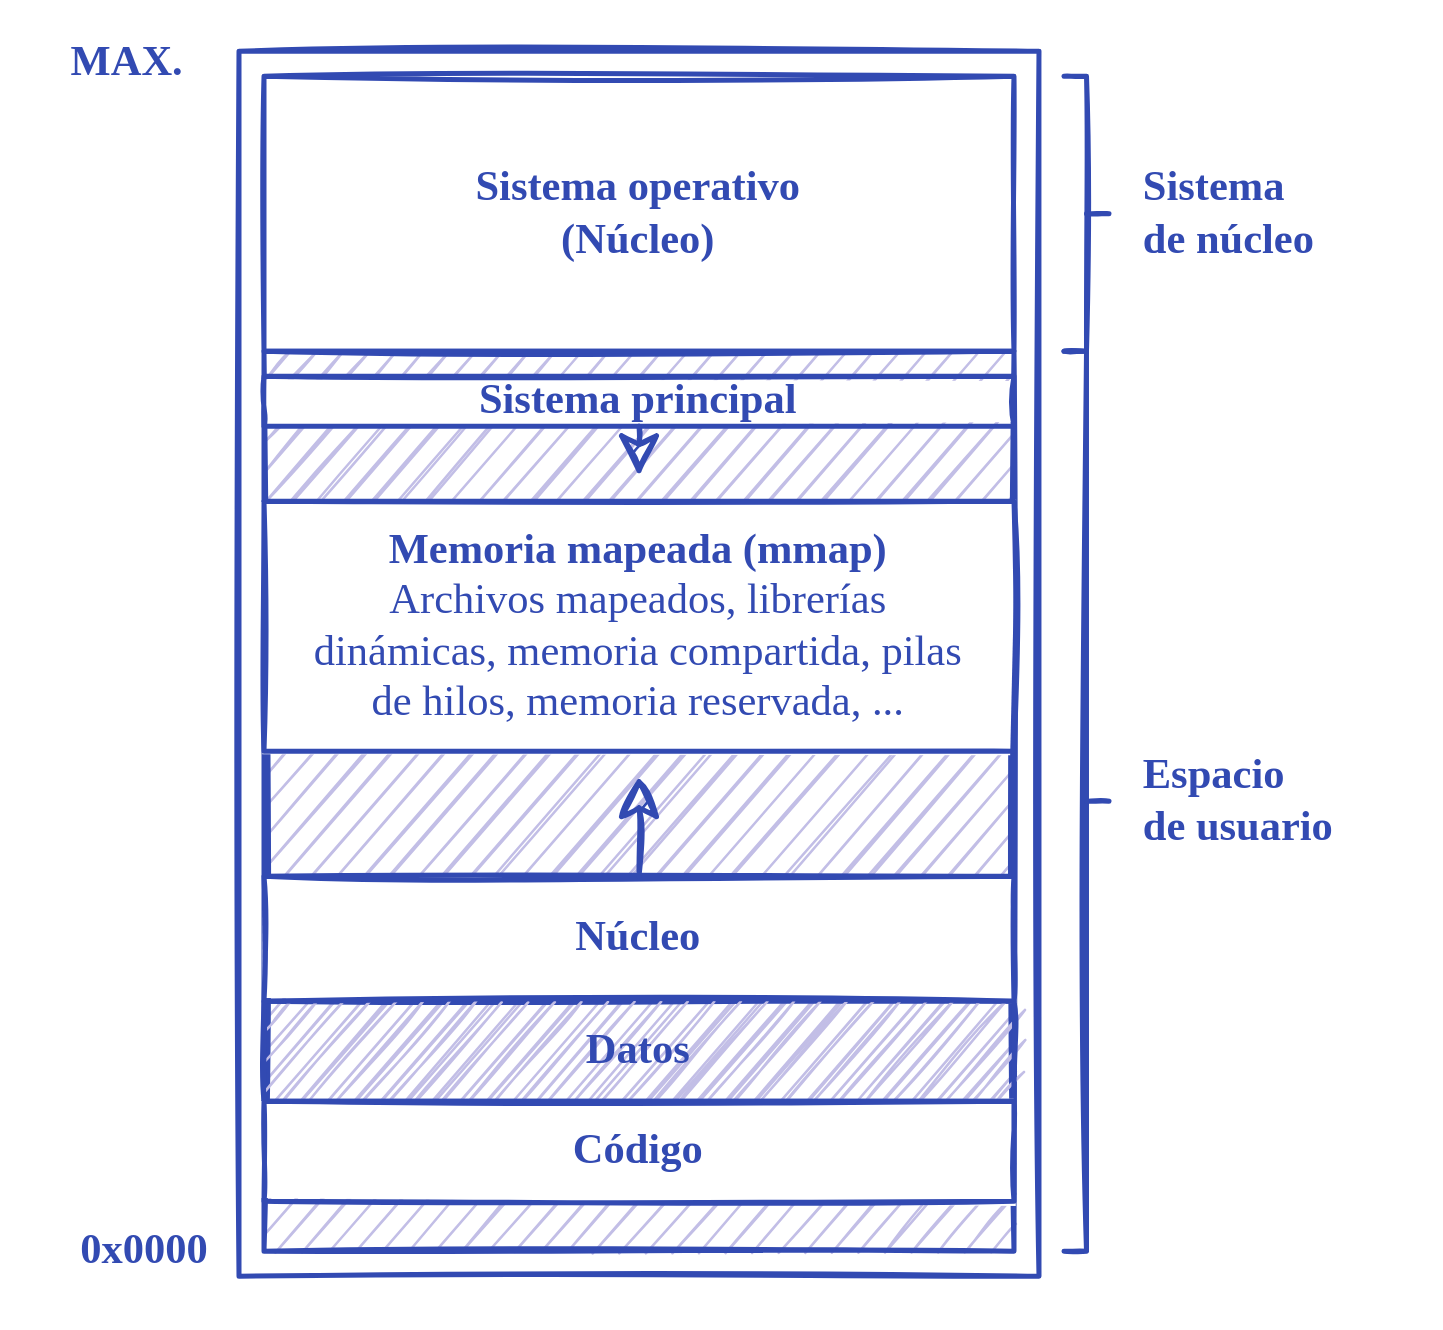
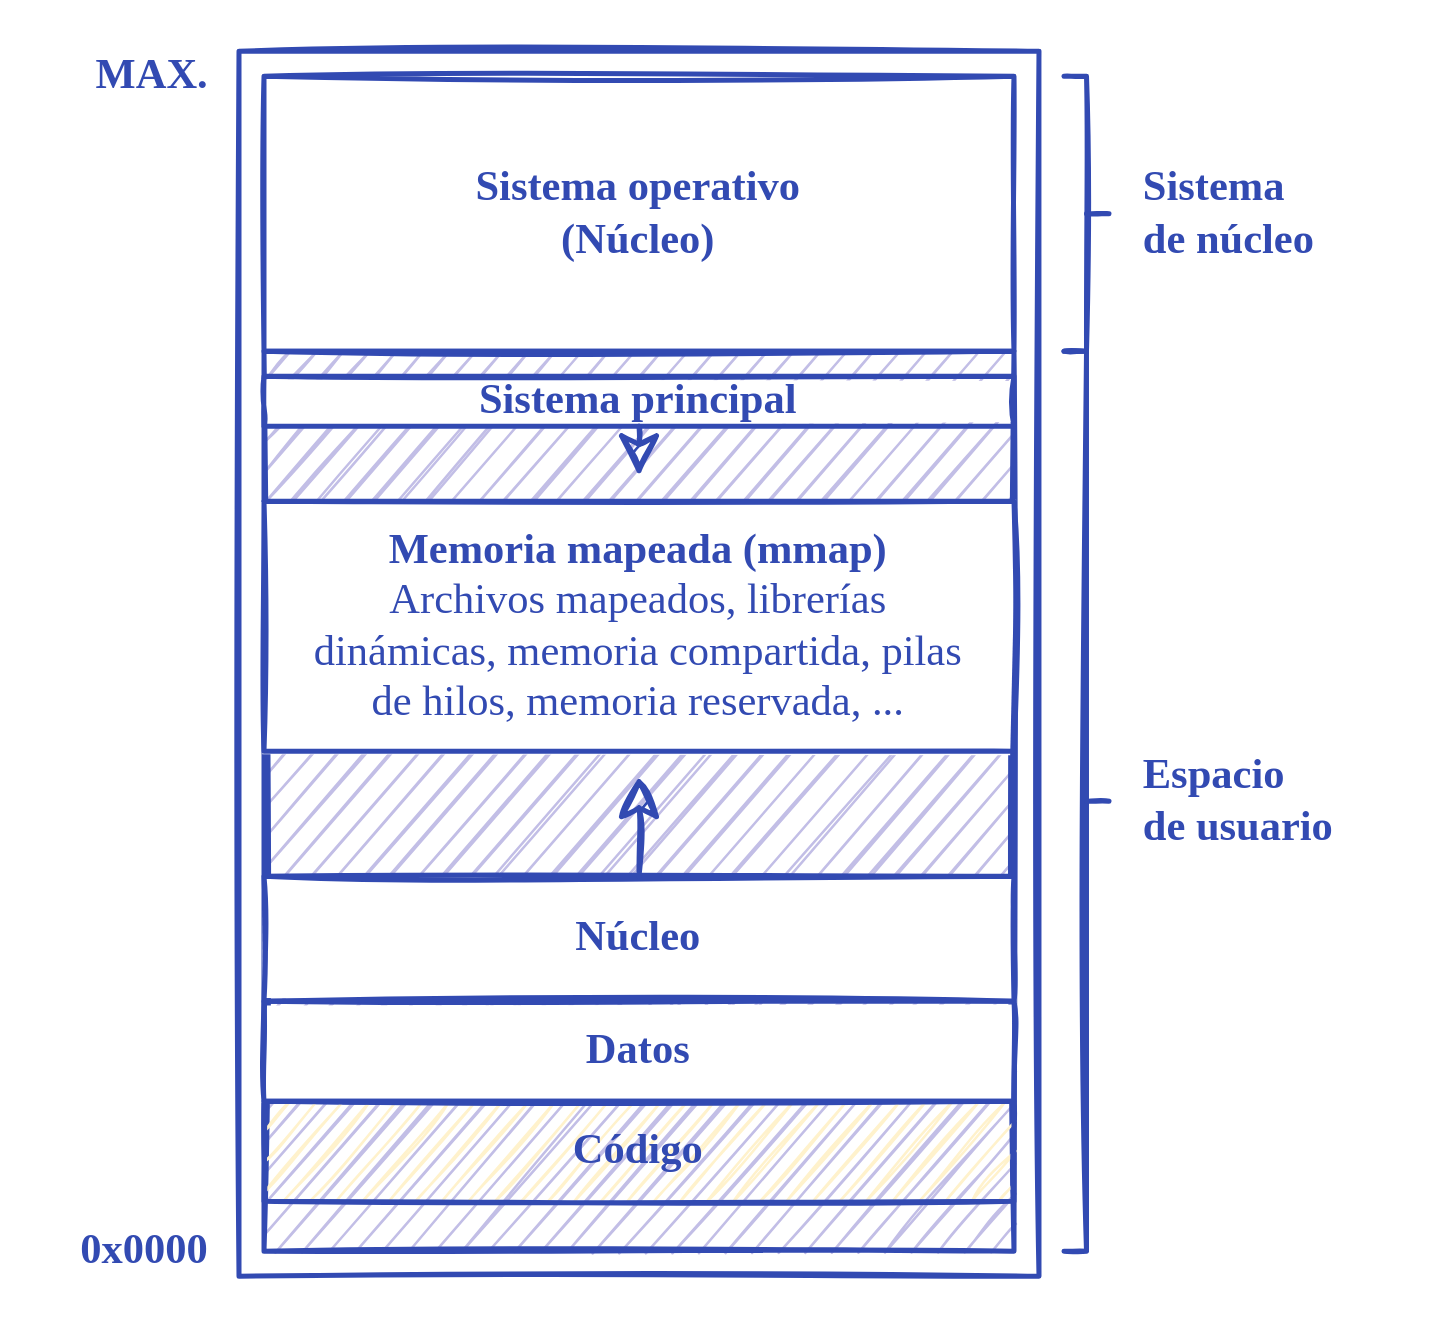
node "MAX.": moved (120, 64) -> (145, 76)
node "Datos": fillcolor #c2bee6 -> #ffffff
node "Código": fillcolor #ffffff -> #fff2cc
